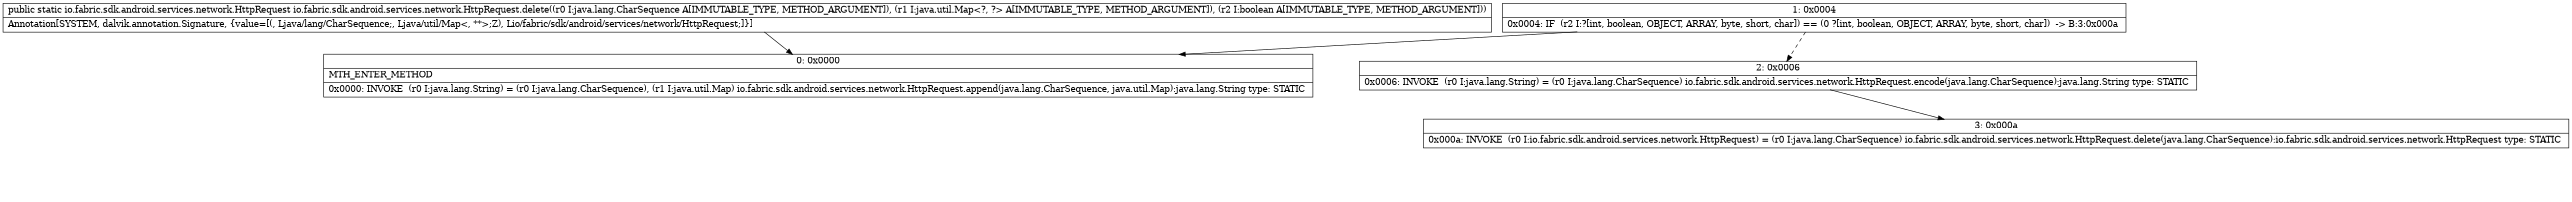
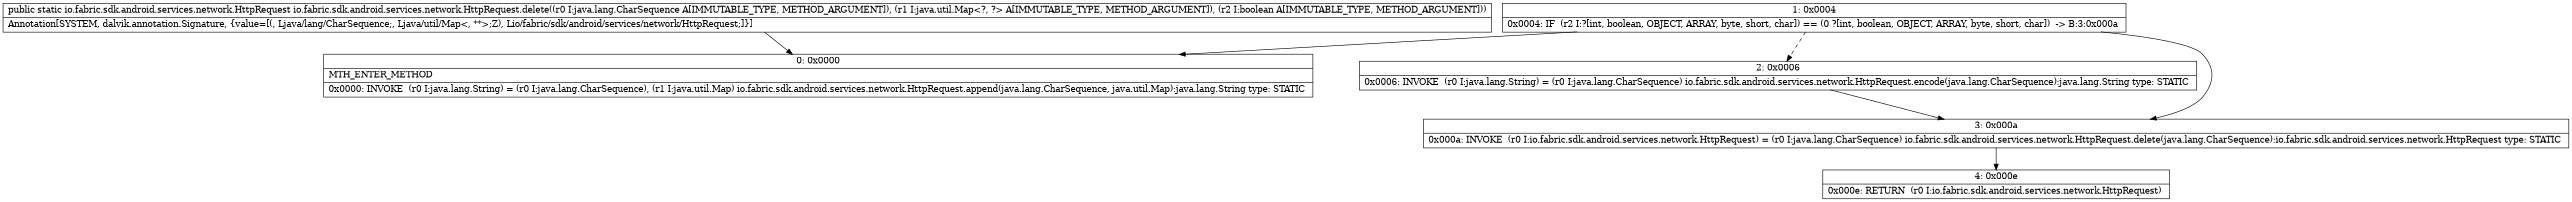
edge "1: 0x0004" -> "3: 0x000a": added
node "4: 0x000e": added
